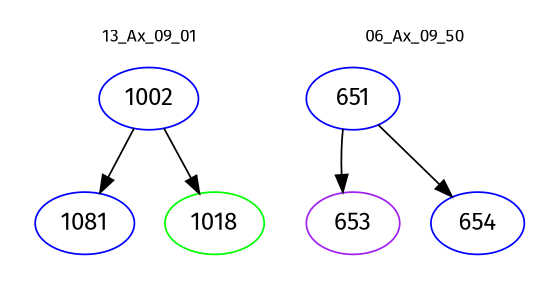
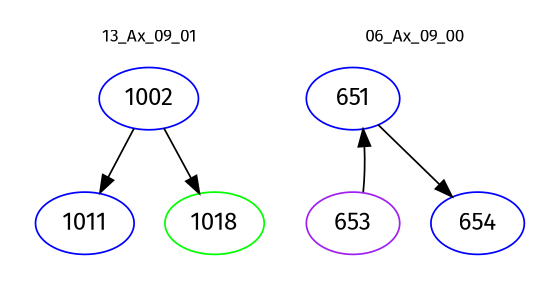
cluster "06_Ax_09_50": label "06_Ax_09_50" -> "06_Ax_09_00"
edge "651" -> "653": reversed
node "1081": label "1081" -> "1011"
